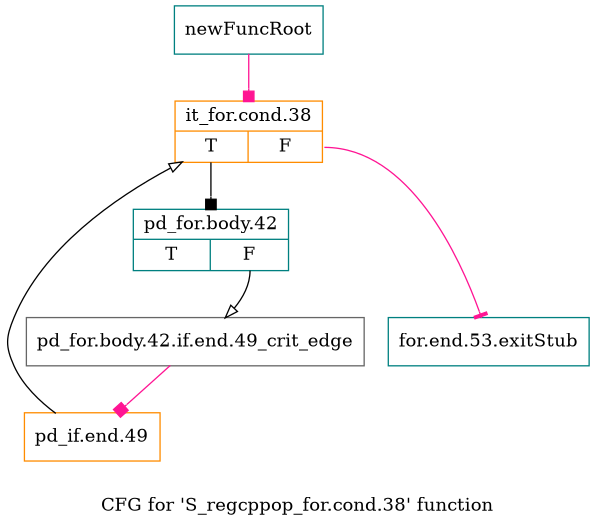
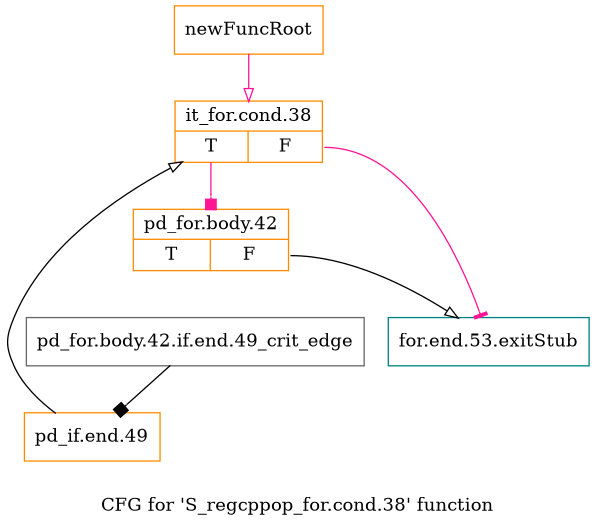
node "newFuncRoot": color teal -> darkorange
edge "newFuncRoot" -> "it_for.cond.38": arrowhead box -> onormal
edge "it_for.cond.38" -> "pd_for.body.42": color black -> deeppink
node "pd_for.body.42": color teal -> darkorange
edge "pd_for.body.42" -> "pd_for.body.42.if.end.49_crit_edge": now "pd_for.body.42" -> "for.end.53.exitStub"
edge "pd_for.body.42.if.end.49_crit_edge" -> "pd_if.end.49": color deeppink -> black
